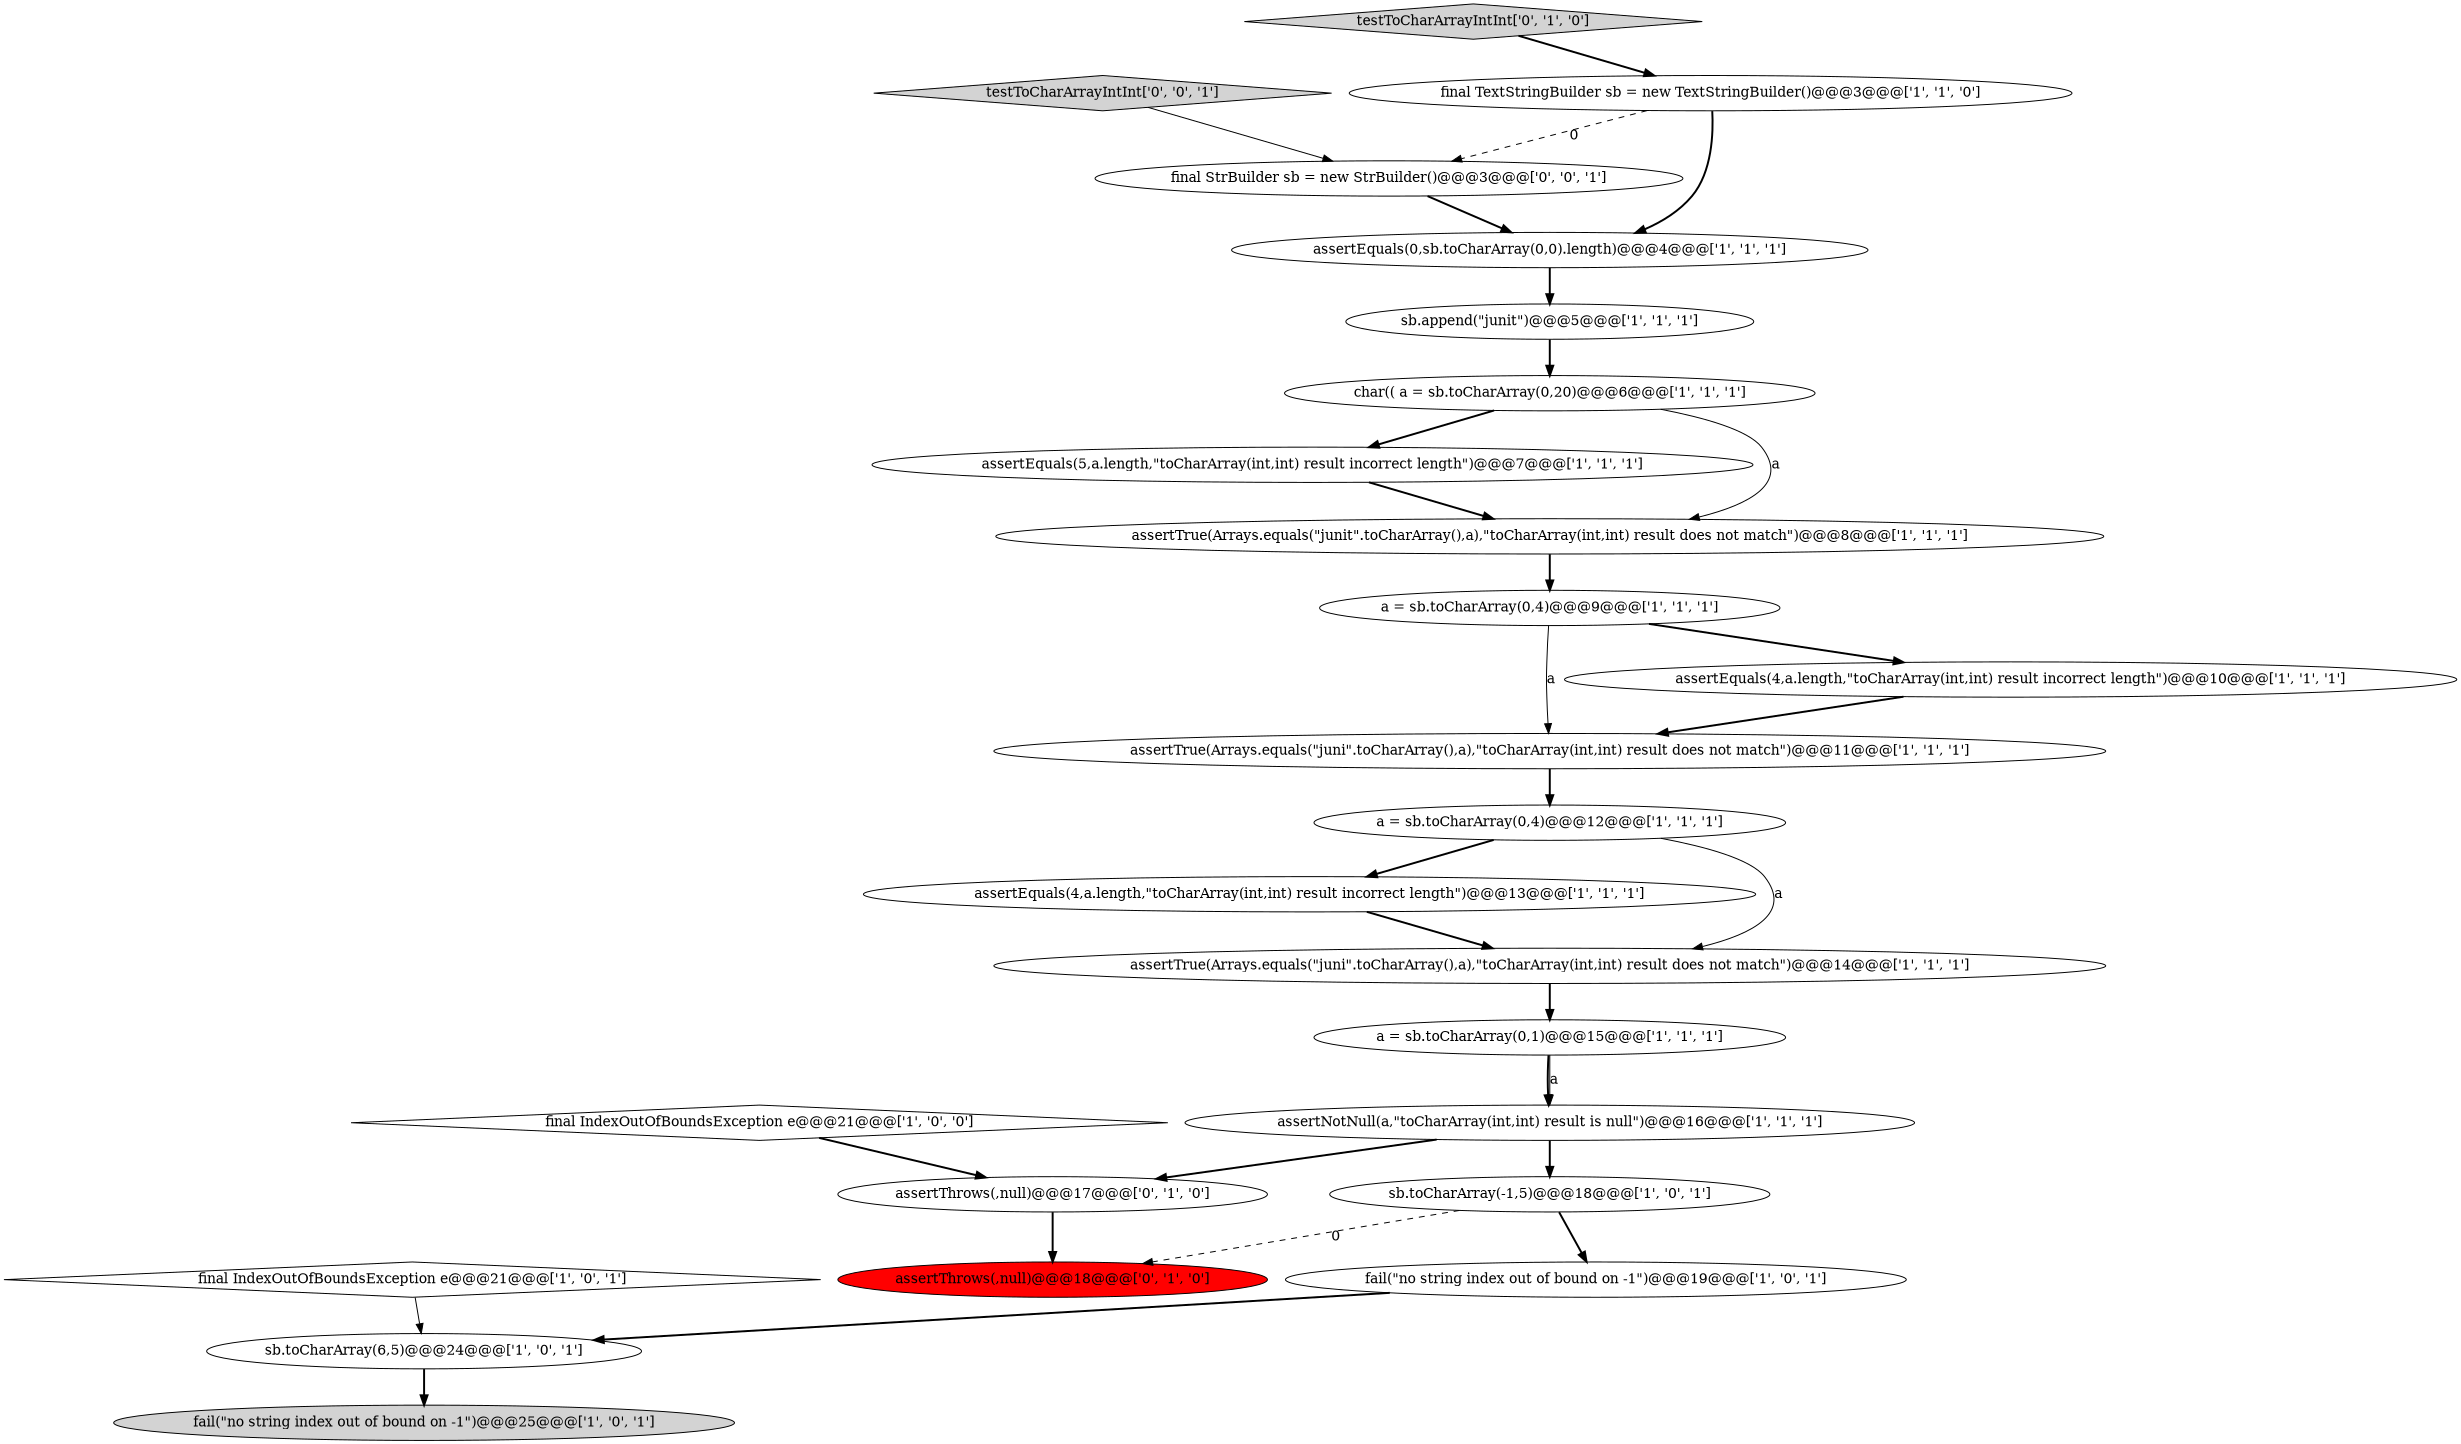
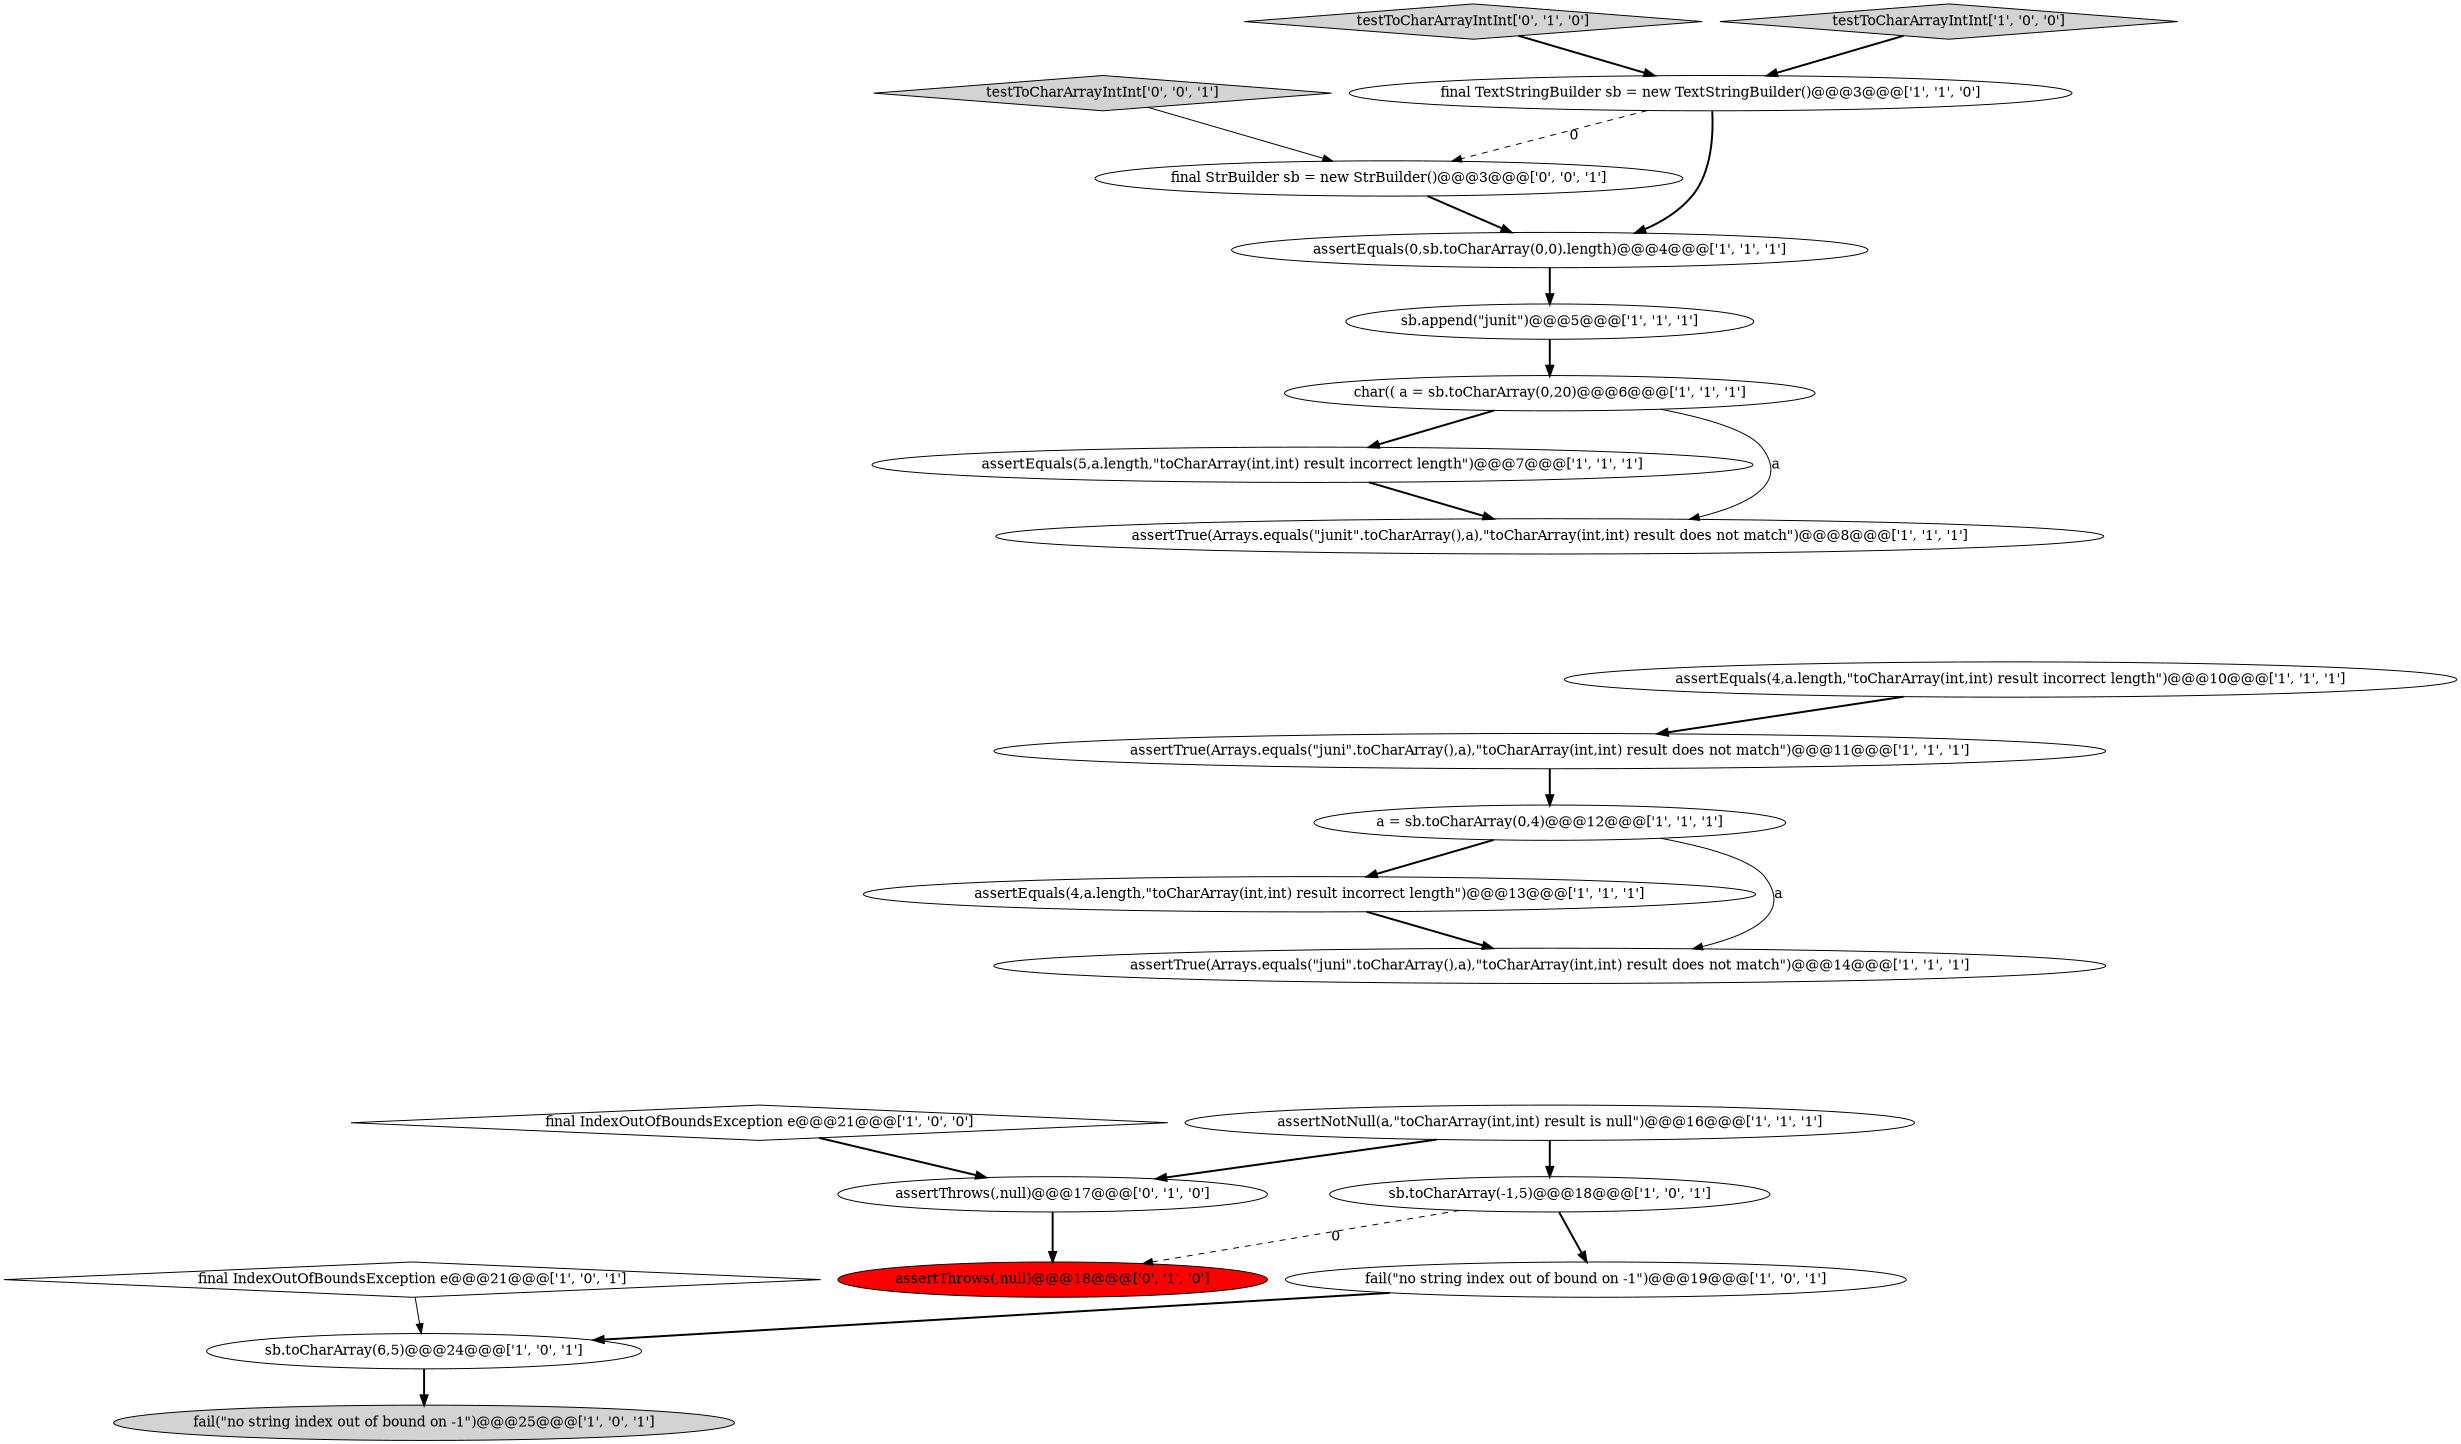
node "testToCharArrayIntInt['1', '0', '0']": added
node "a = sb.toCharArray(0,4)@@@9@@@['1', '1', '1']": removed
node "a = sb.toCharArray(0,1)@@@15@@@['1', '1', '1']": removed
